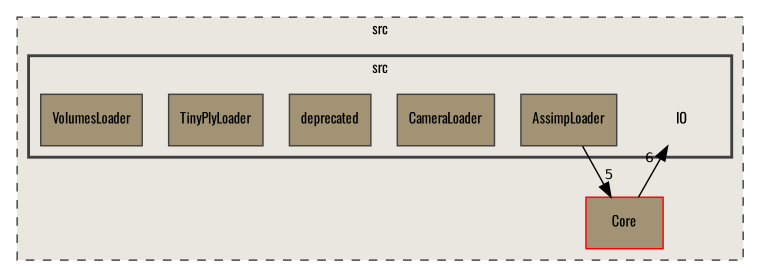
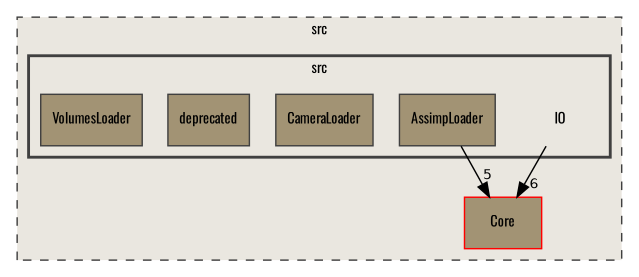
node "TinyPlyLoader": removed
edge "Core" -> "IO": reversed
